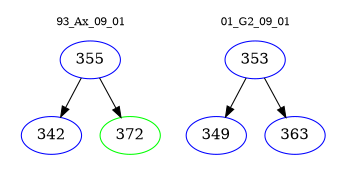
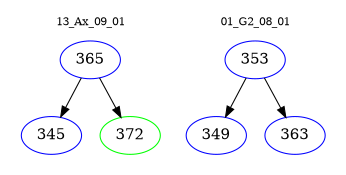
cluster "93_Ax_09_01": label "93_Ax_09_01" -> "13_Ax_09_01"
cluster "01_G2_09_01": label "01_G2_09_01" -> "01_G2_08_01"
node "355": label "355" -> "365"
node "342": label "342" -> "345"
